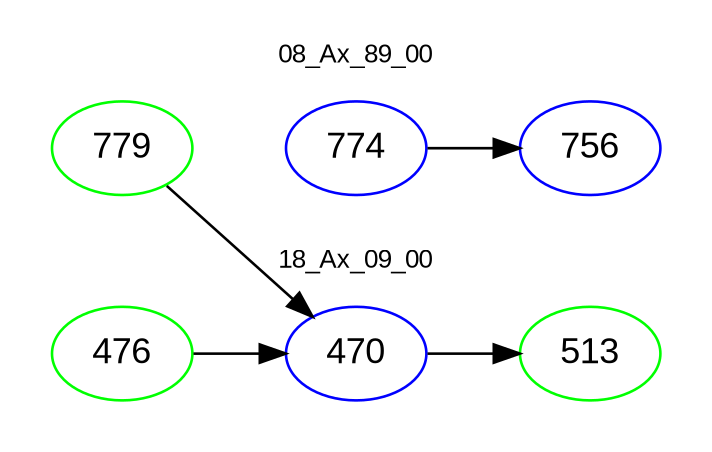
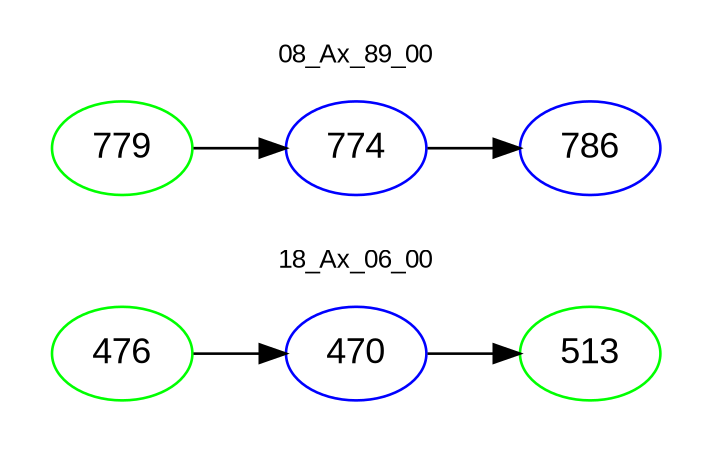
node "756": label "756" -> "786"
edge "779" -> "470": now "779" -> "774"
cluster "18_Ax_09_00": label "18_Ax_09_00" -> "18_Ax_06_00"
